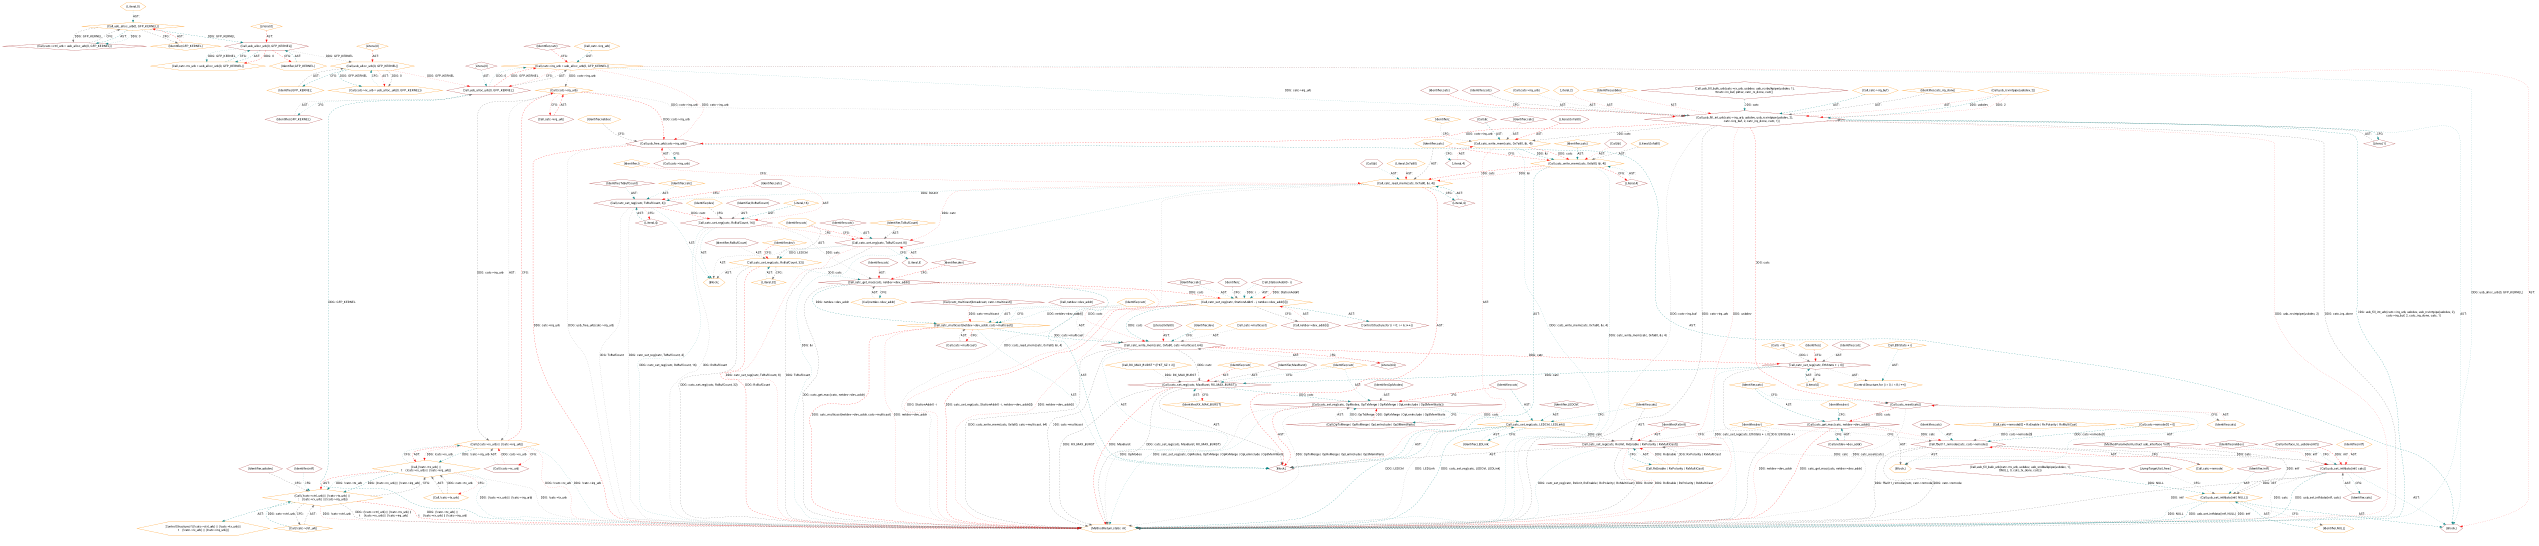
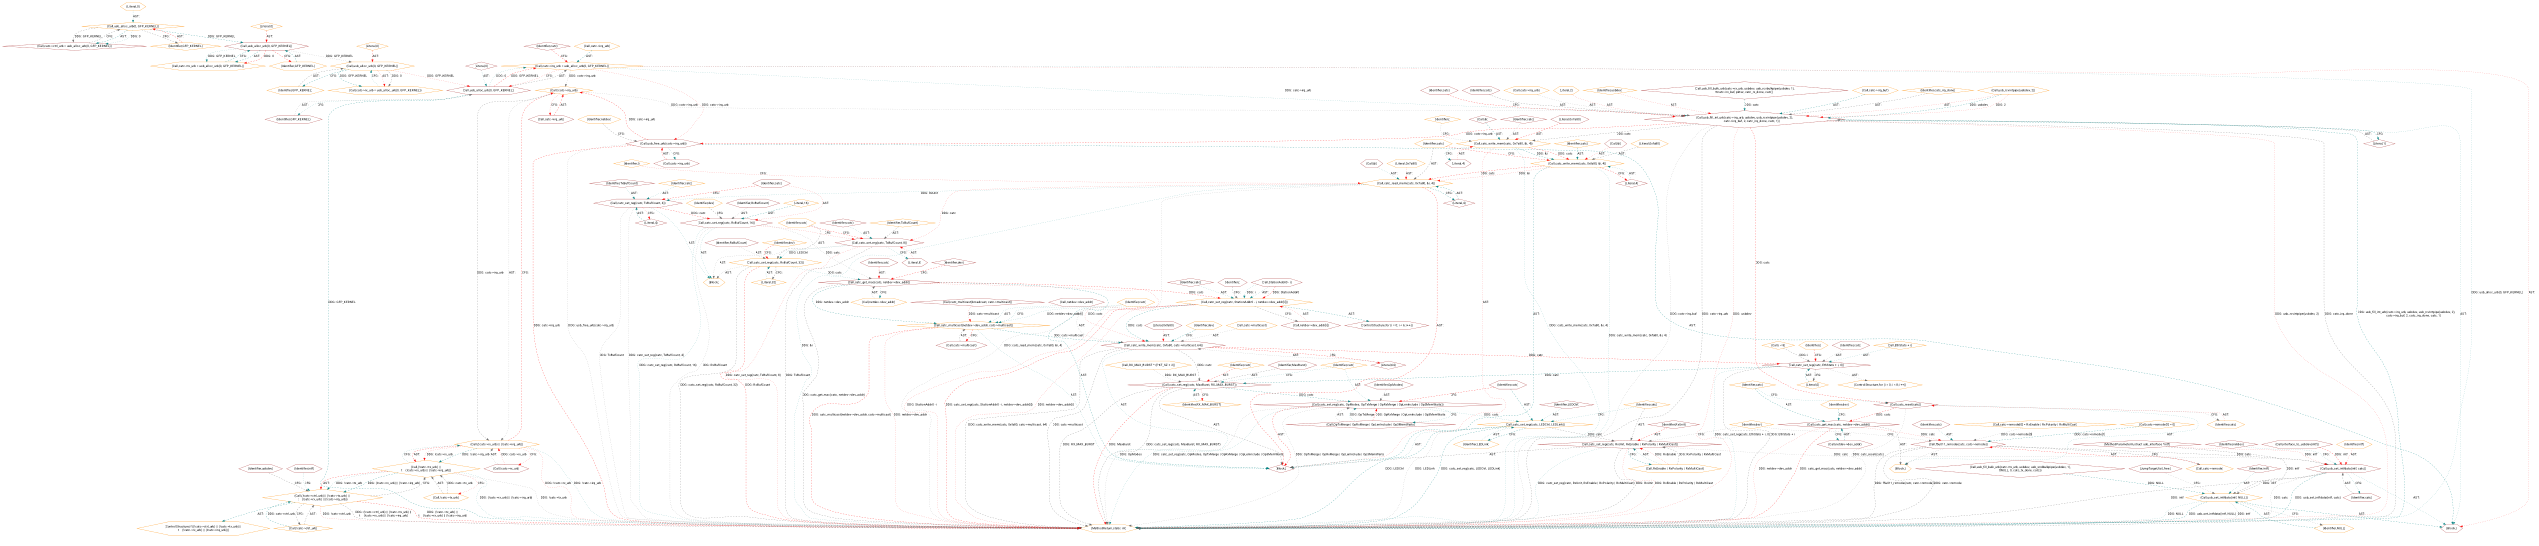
edge "(Call,!catc->irq_urb)" -> "(Call,usb_free_urb(catc->irq_urb))": reversed
edge "(Call,EthStats + i)" -> "(ControlStructure,for (i = 0; i < 8; i++))": now "(Call,EthStats + i)" -> "(Call,catc_set_reg(catc, EthStats + i, 0))"
